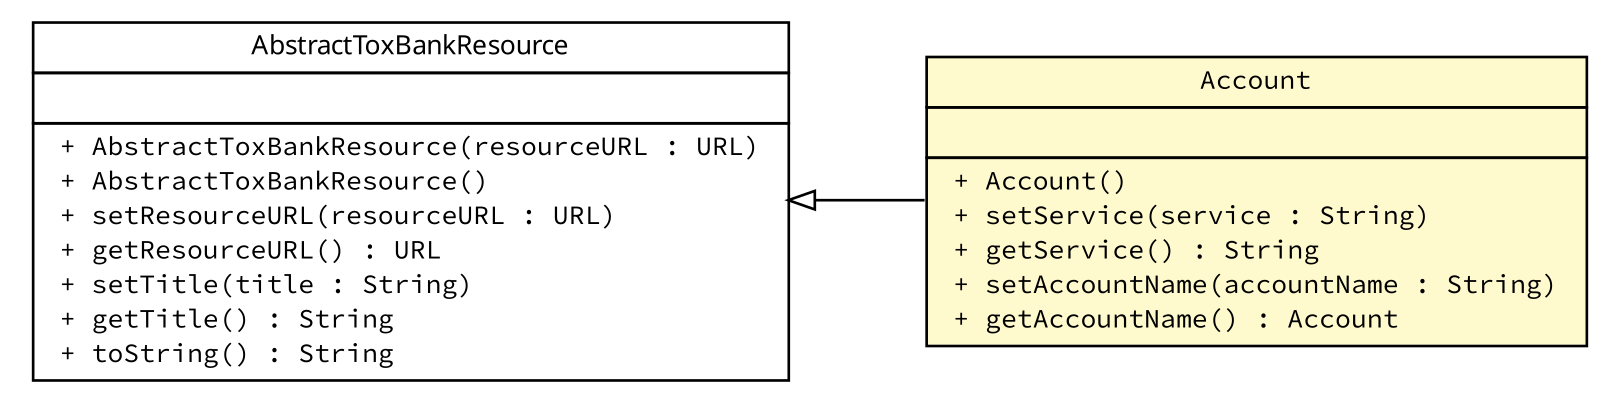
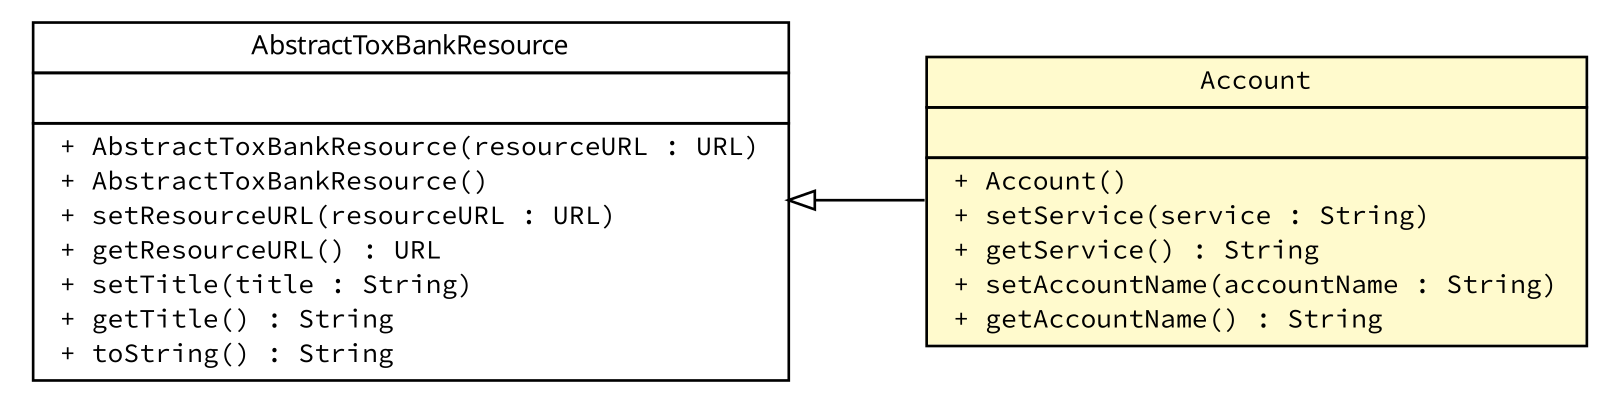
node "Account": text "+ getAccountName() : Account" -> "+ getAccountName() : String"
